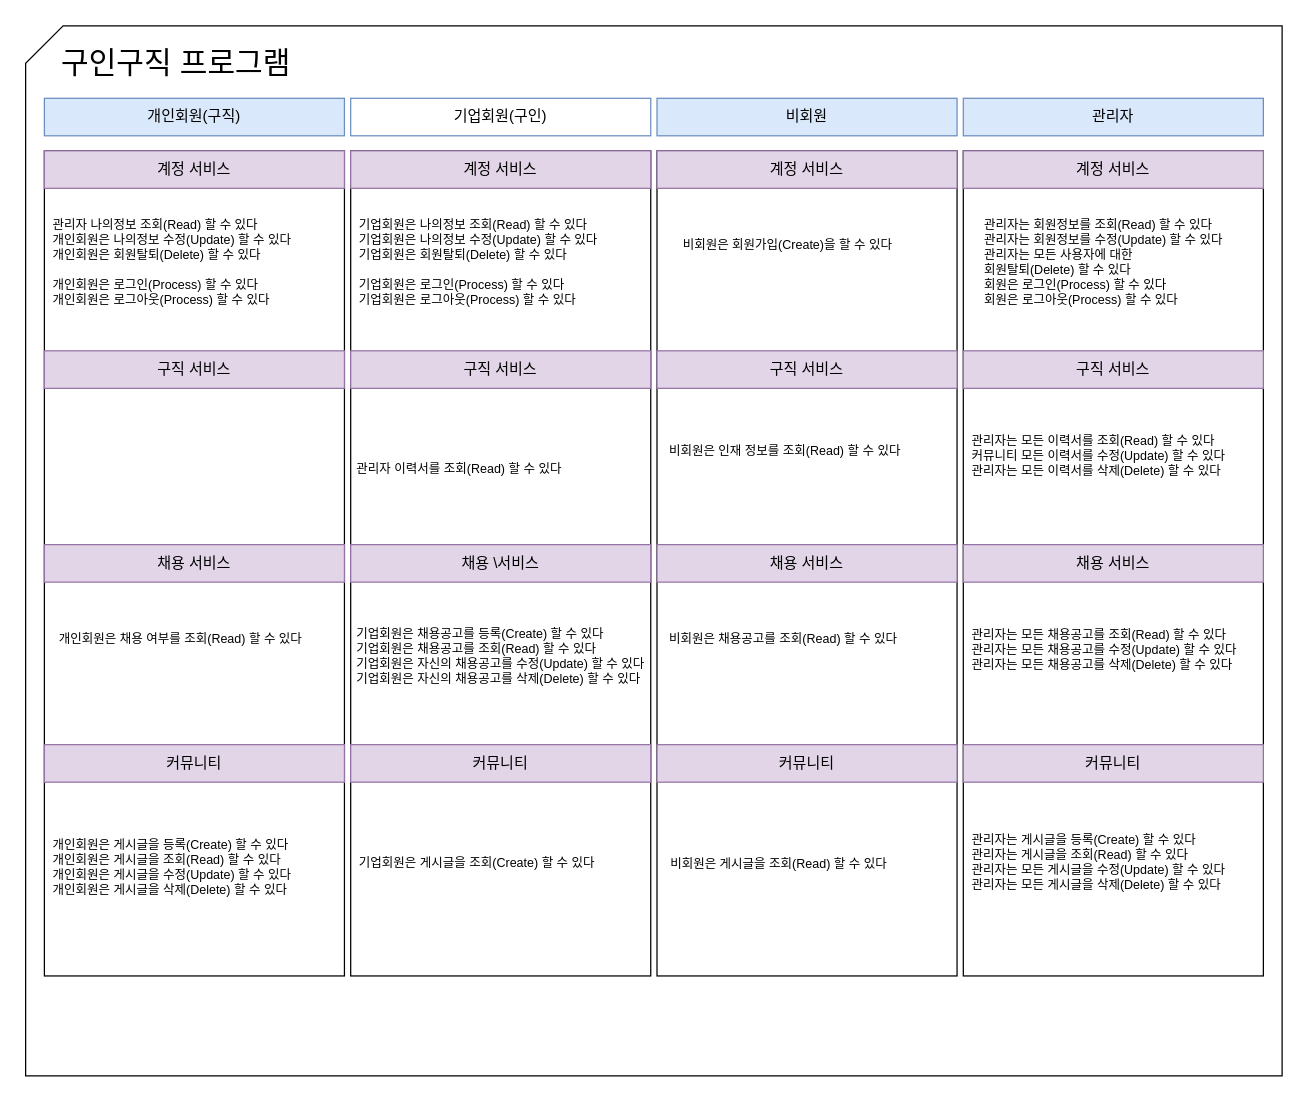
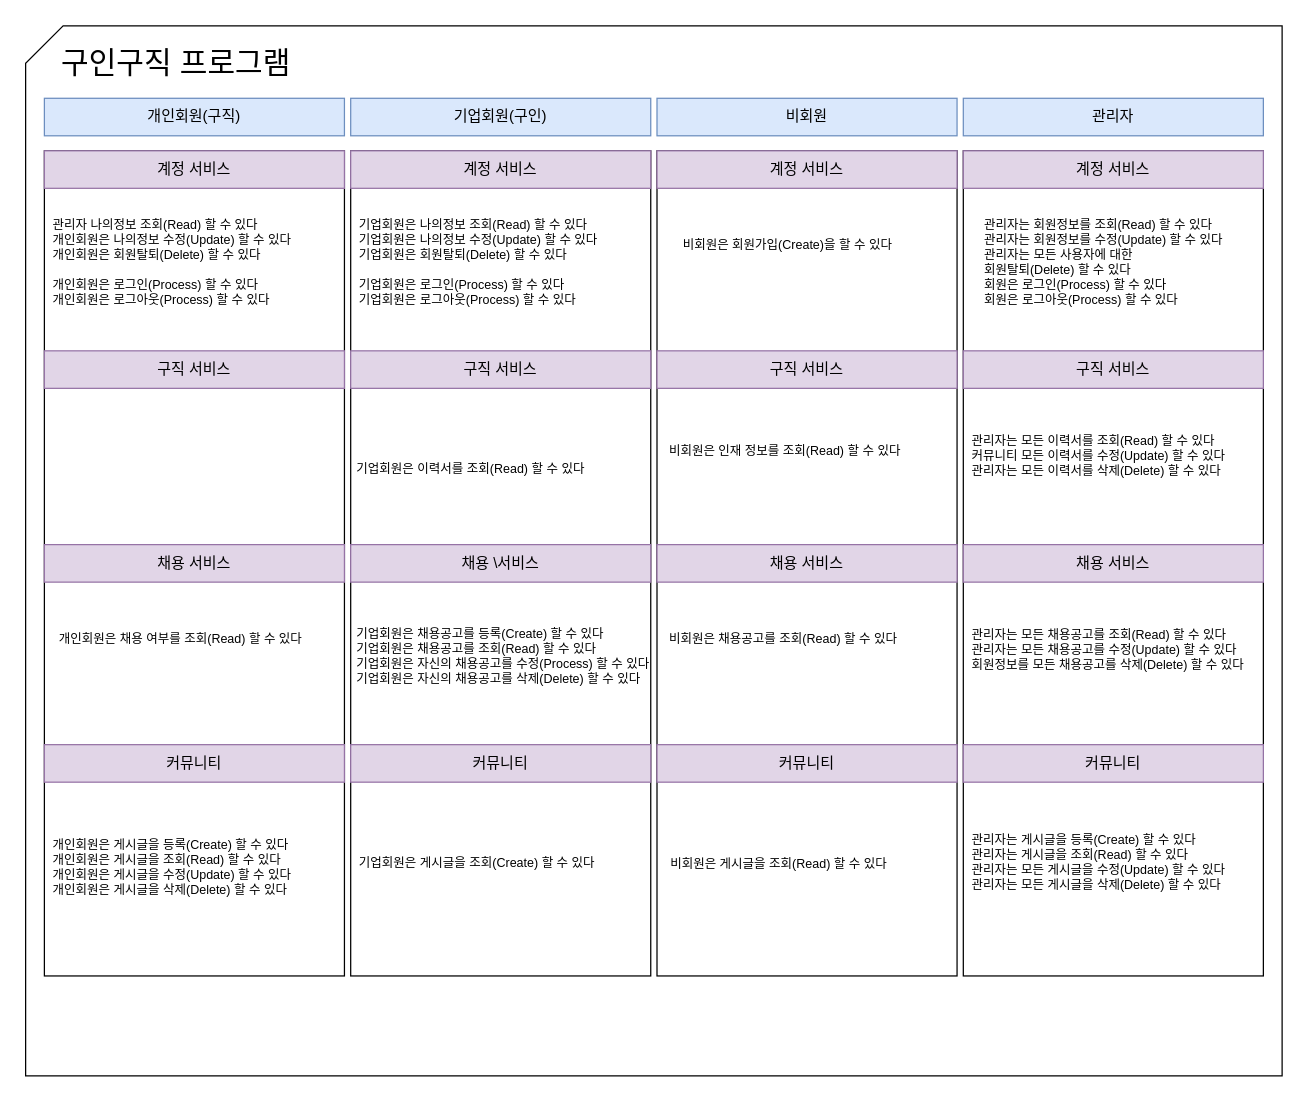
node "기업회원(구인)": fillcolor #ffffff -> #dae8fc
node "관리자 이력서를 조회(Read) 할 수 있다": label "관리자 이력서를 조회(Read) 할 수 있다" -> "기업회원은 이력서를 조회(Read) 할 수 있다"
node "관리자는 모든 채용공고를 조회(Read) 할 수 있다 관리자는 모든 채용공고를 수정(Update) 할 수 있다 관리자는 모든 채용공고를 삭제(Delete) 할 수 있다": label "관리자는 모든 채용공고를 조회(Read) 할 수 있다 관리자는 모든 채용공고를 수정(Update) 할 수 있다 관리자는 모든 채용공고를 삭제(Delete) 할 수 있다" -> "관리자는 모든 채용공고를 조회(Read) 할 수 있다 관리자는 모든 채용공고를 수정(Update) 할 수 있다 회원정보를 모든 채용공고를 삭제(Delete) 할 수 있다"
node "기업회원은 채용공고를 등록(Create) 할 수 있다 기업회원은 채용공고를 조회(Read) 할 수 있다 기업회원은 자신의 채용공고를 수정(Update) 할 수 있다 기업회원은 자신의 채용공고를 삭제(Delete) 할 수 있다": label "기업회원은 채용공고를 등록(Create) 할 수 있다 기업회원은 채용공고를 조회(Read) 할 수 있다 기업회원은 자신의 채용공고를 수정(Update) 할 수 있다 기업회원은 자신의 채용공고를 삭제(Delete) 할 수 있다" -> "기업회원은 채용공고를 등록(Create) 할 수 있다 기업회원은 채용공고를 조회(Read) 할 수 있다 기업회원은 자신의 채용공고를 수정(Process) 할 수 있다 기업회원은 자신의 채용공고를 삭제(Delete) 할 수 있다"
